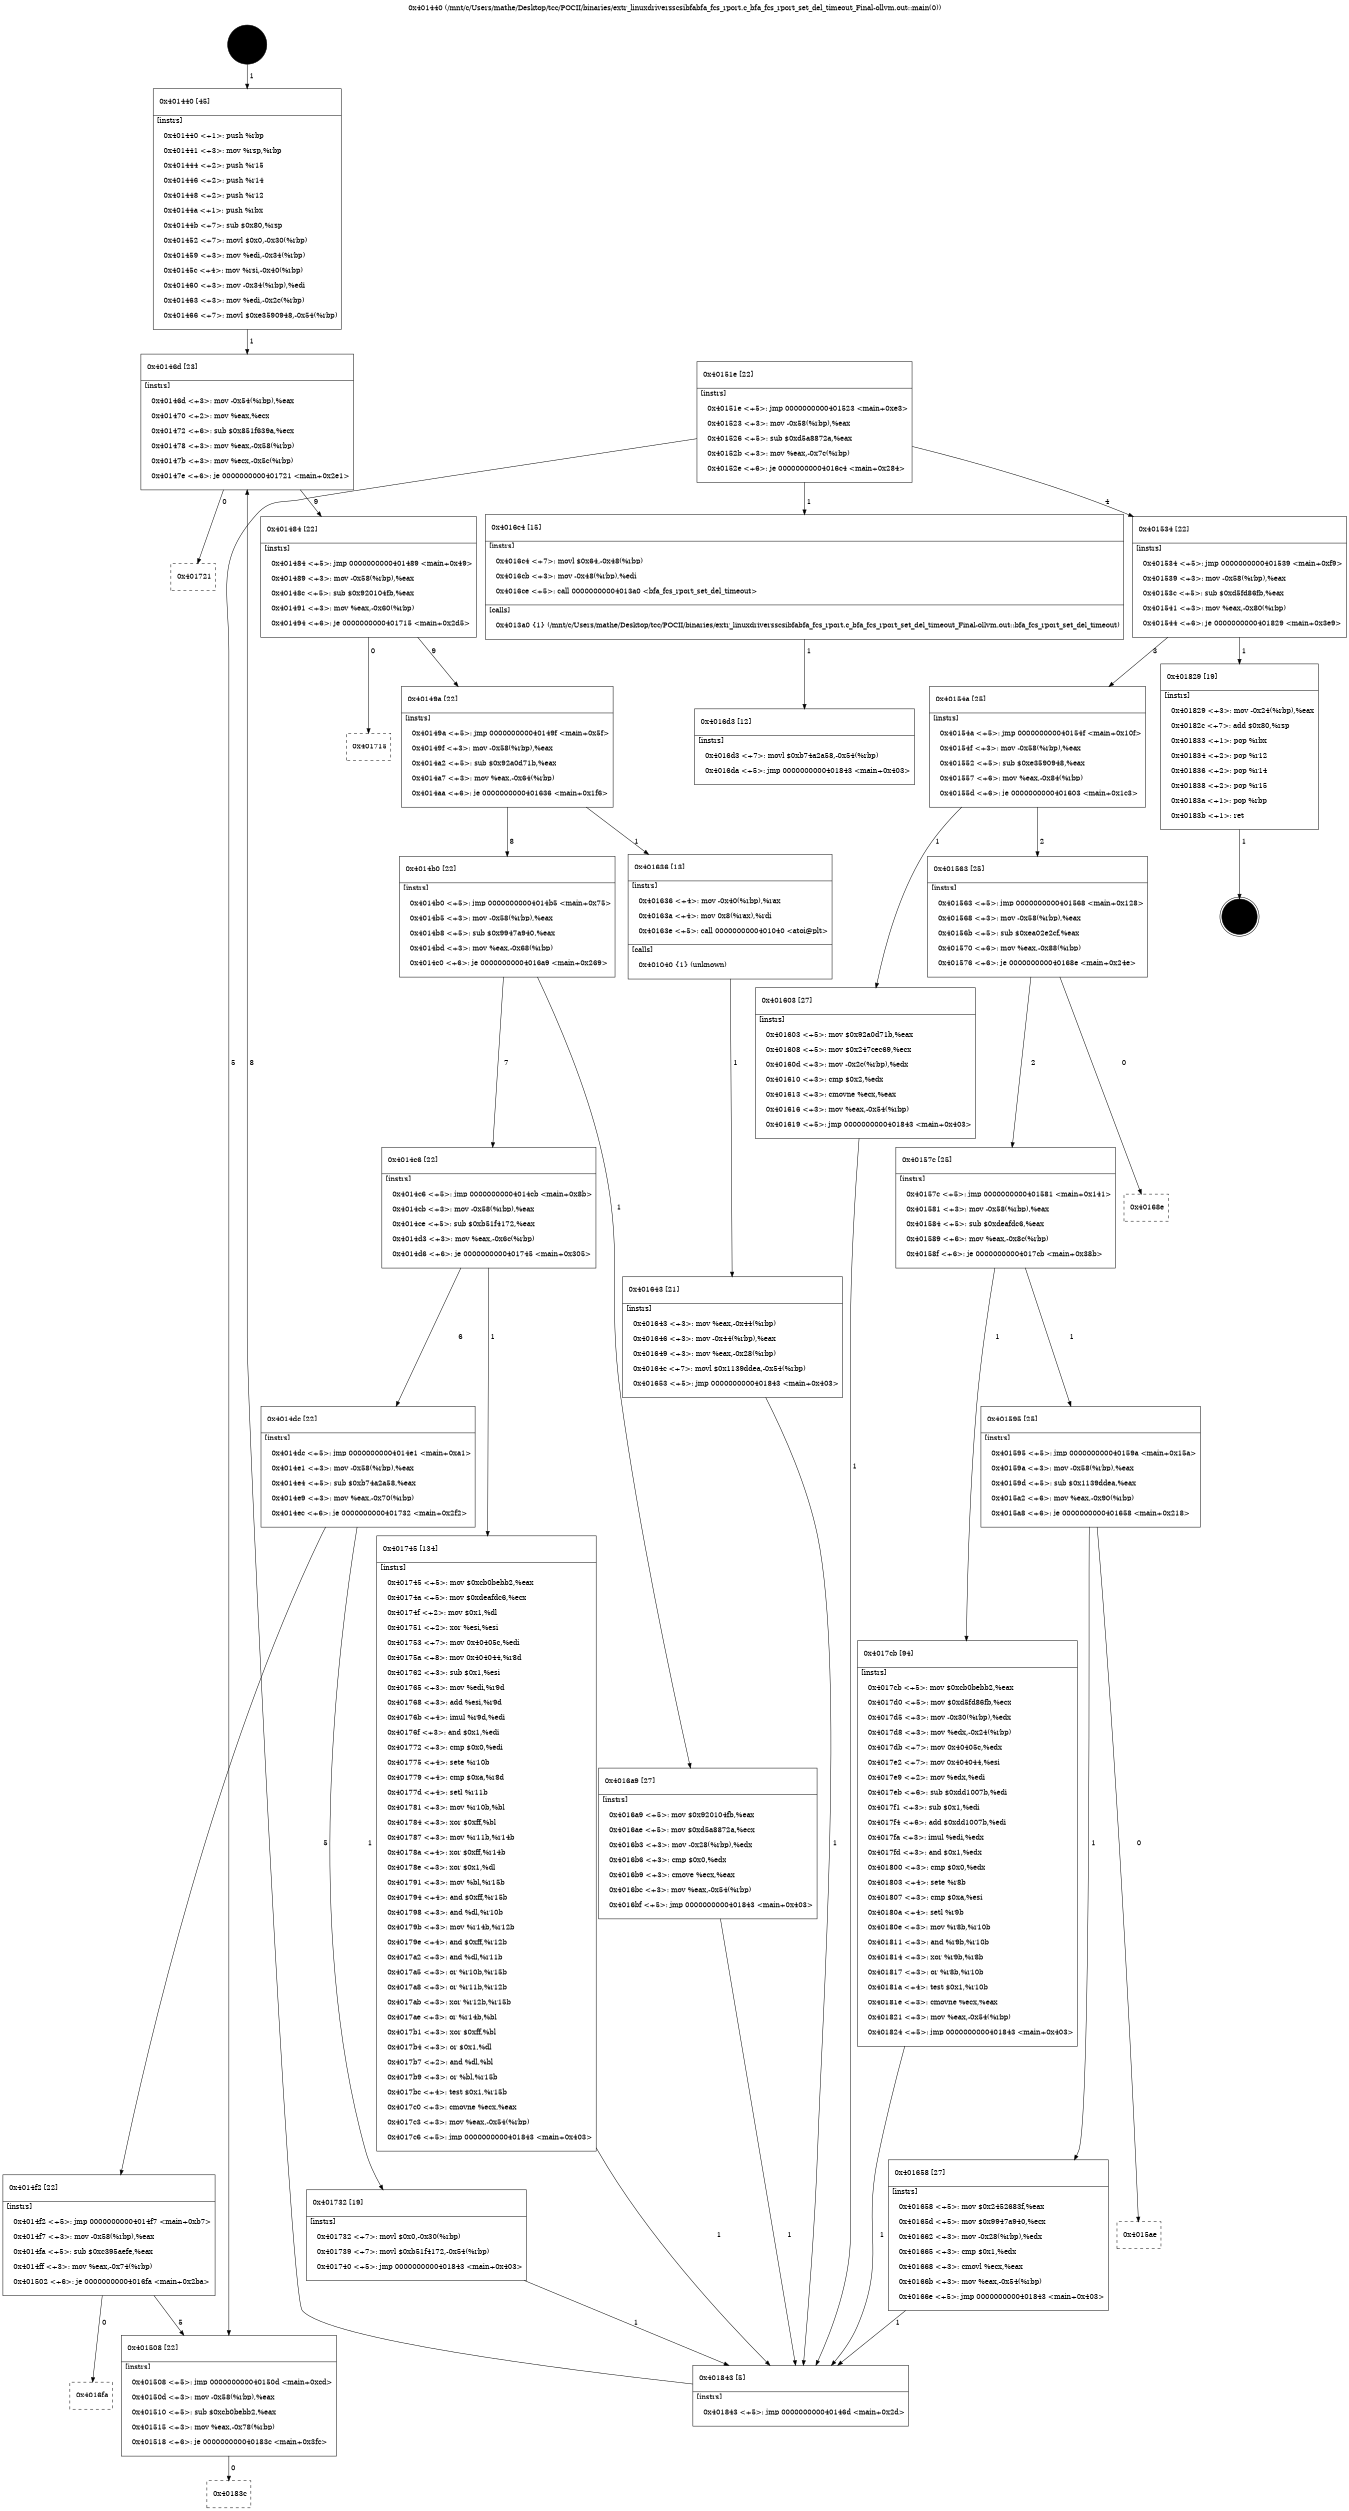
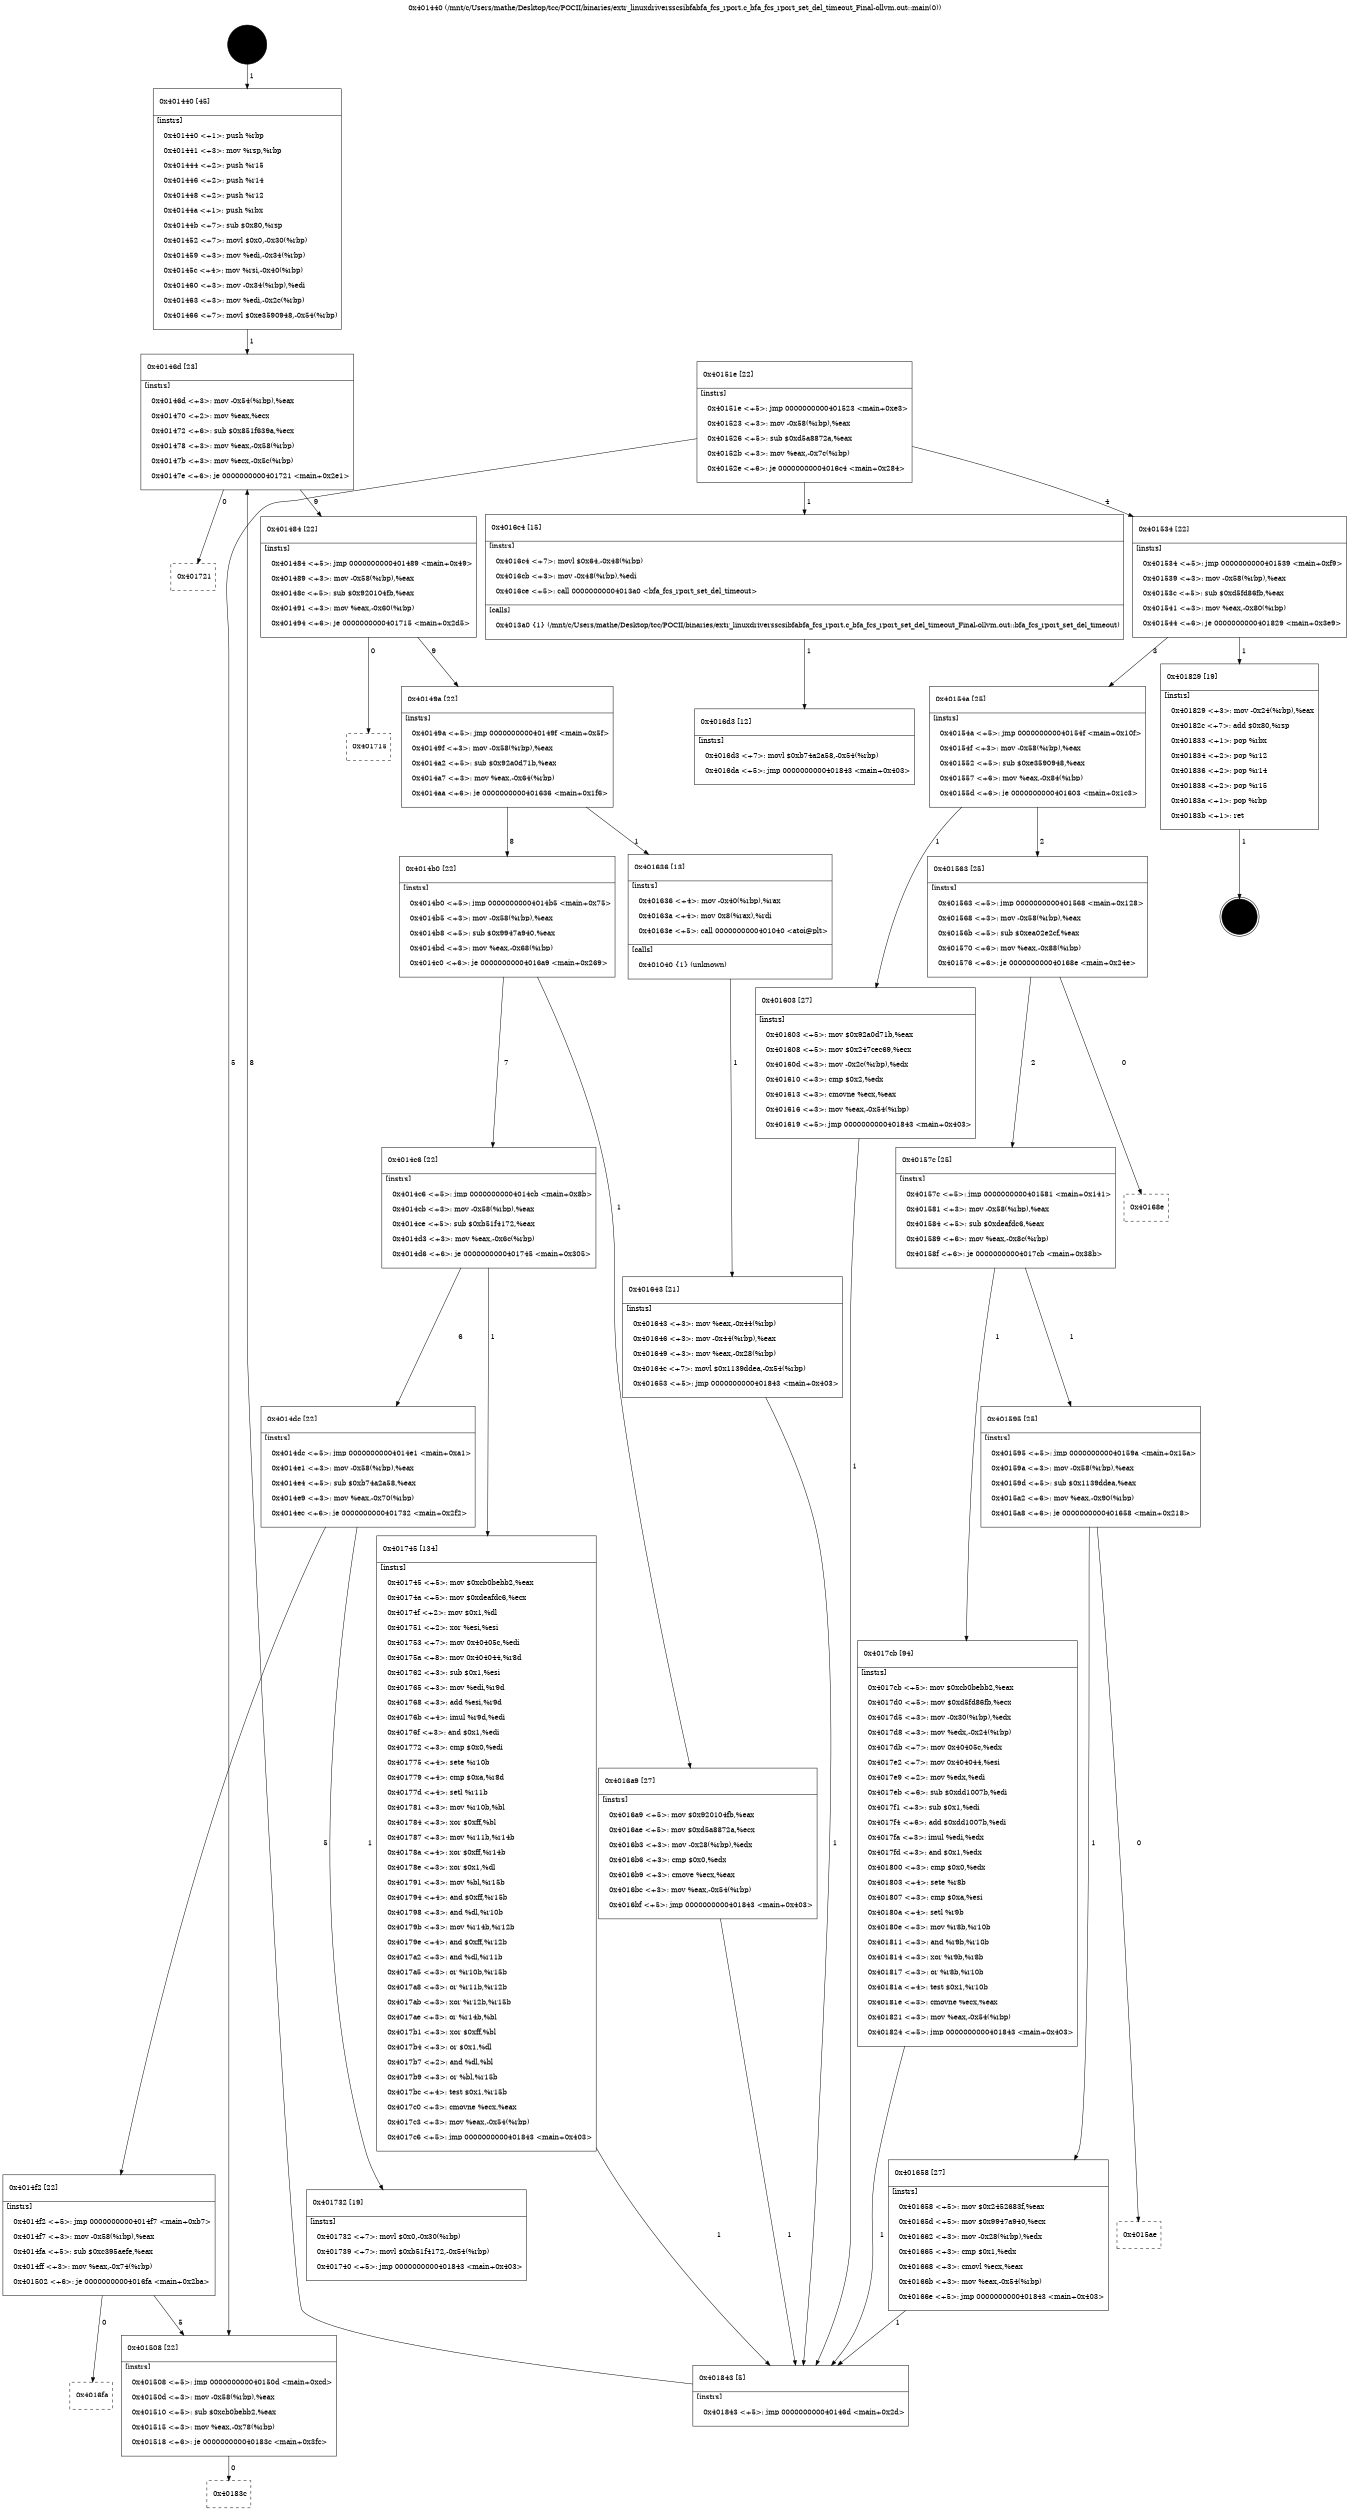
edge "0x401732 [19]" -> "0x401843 [5]": removed, label "1"
